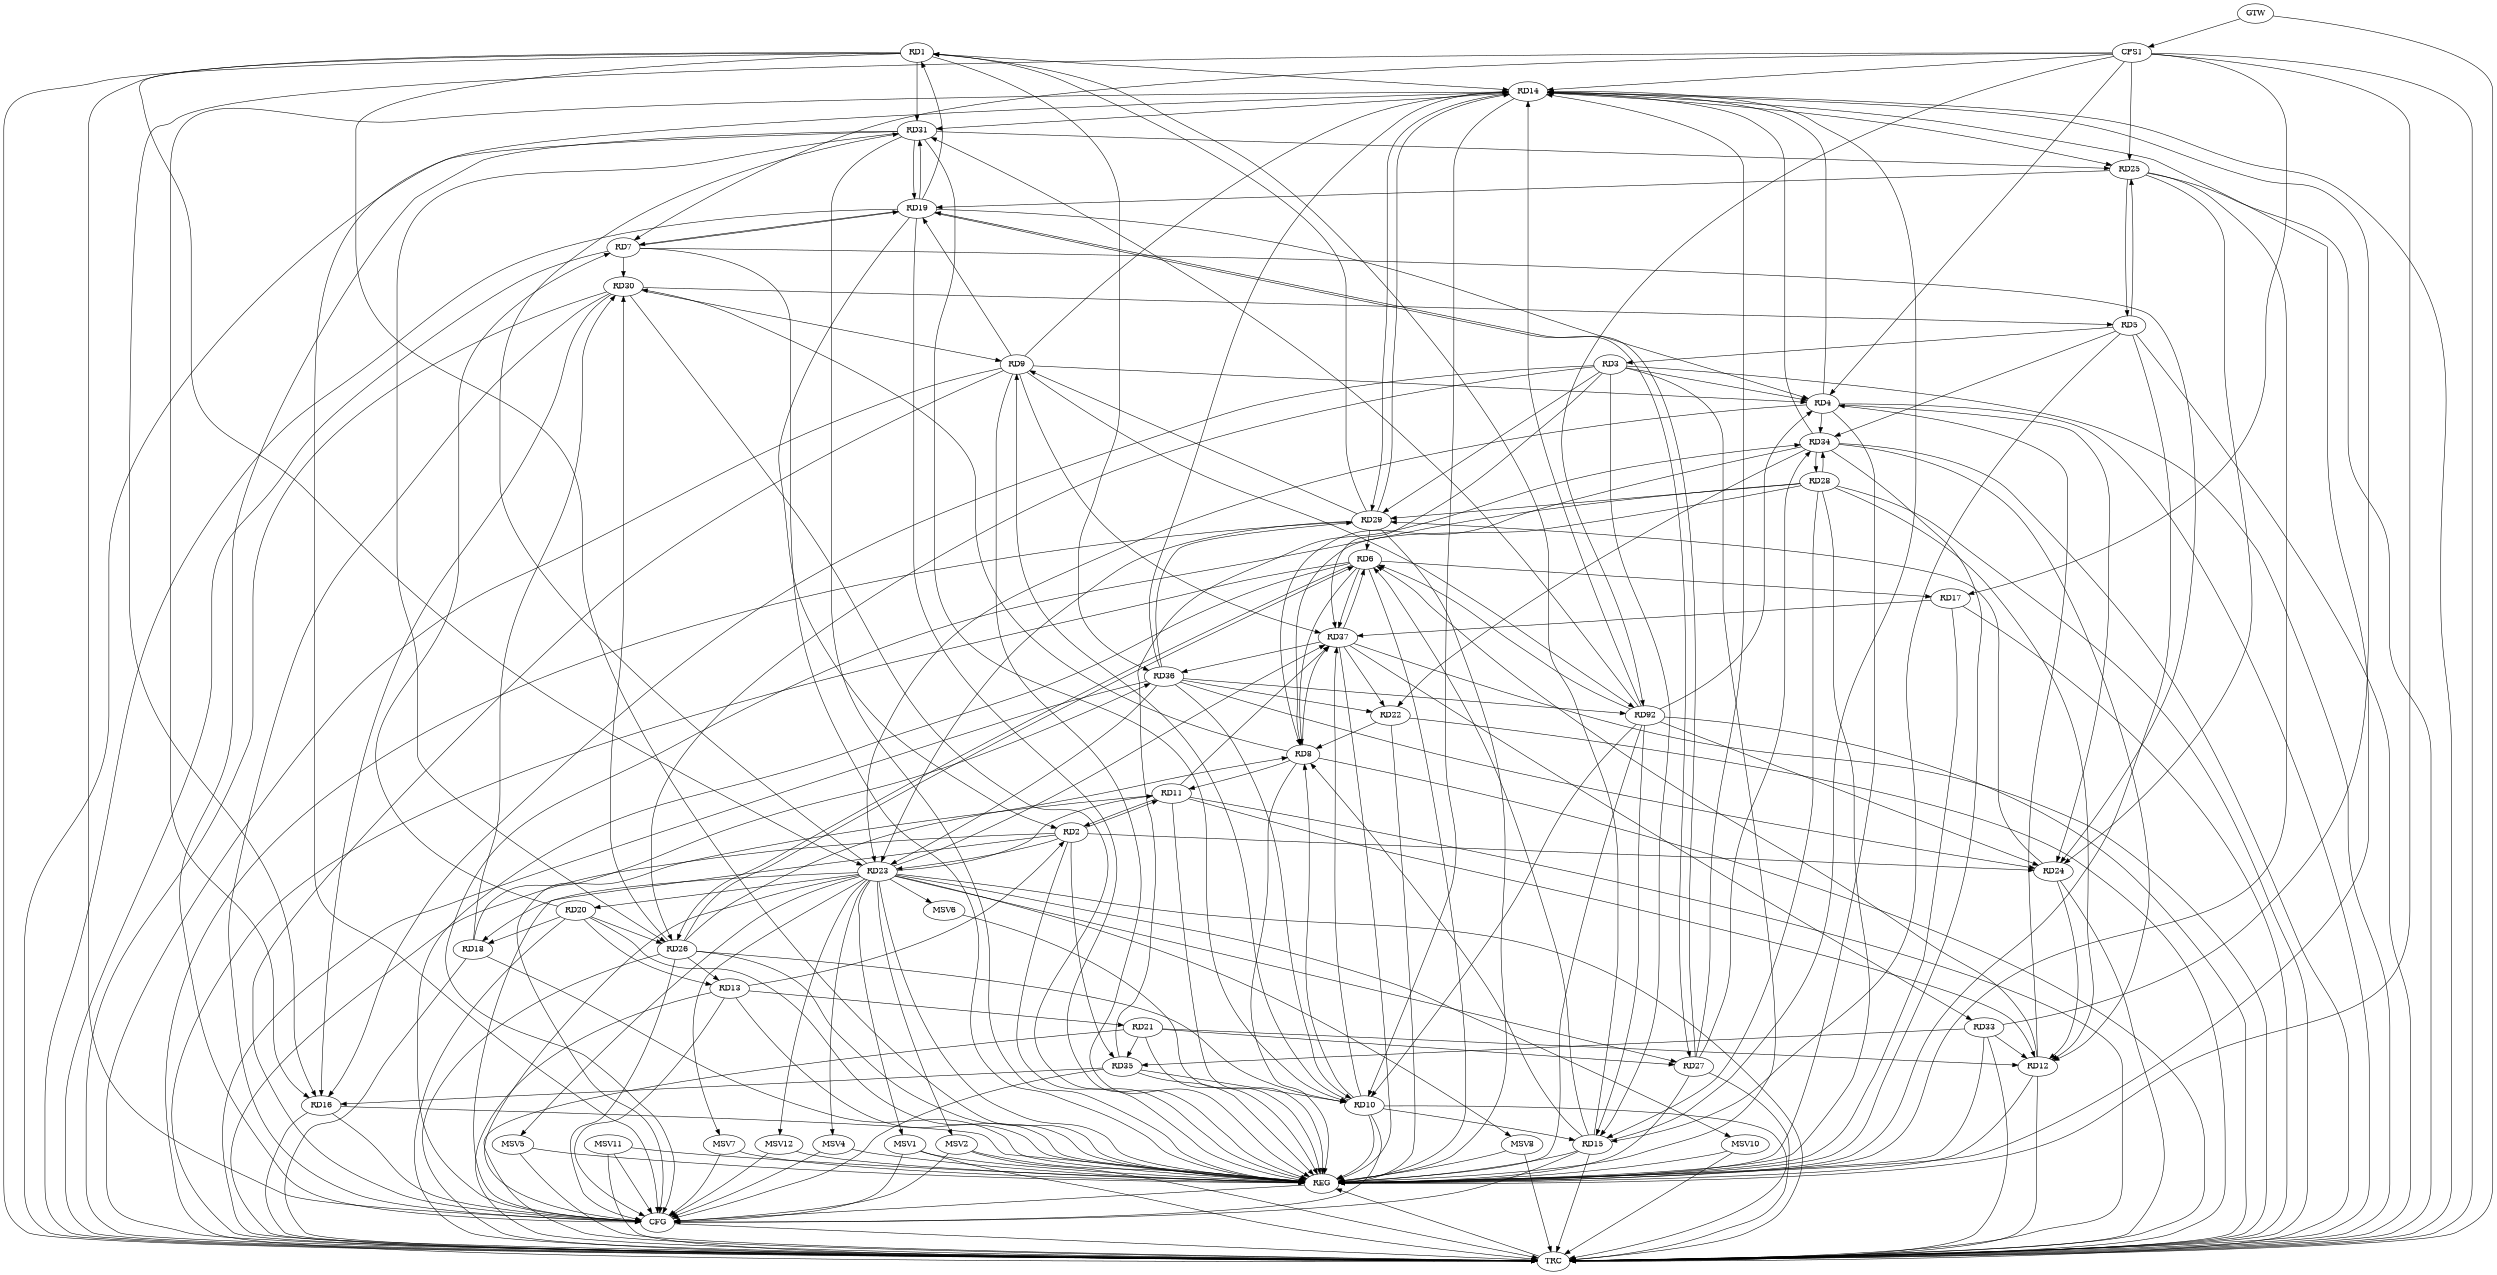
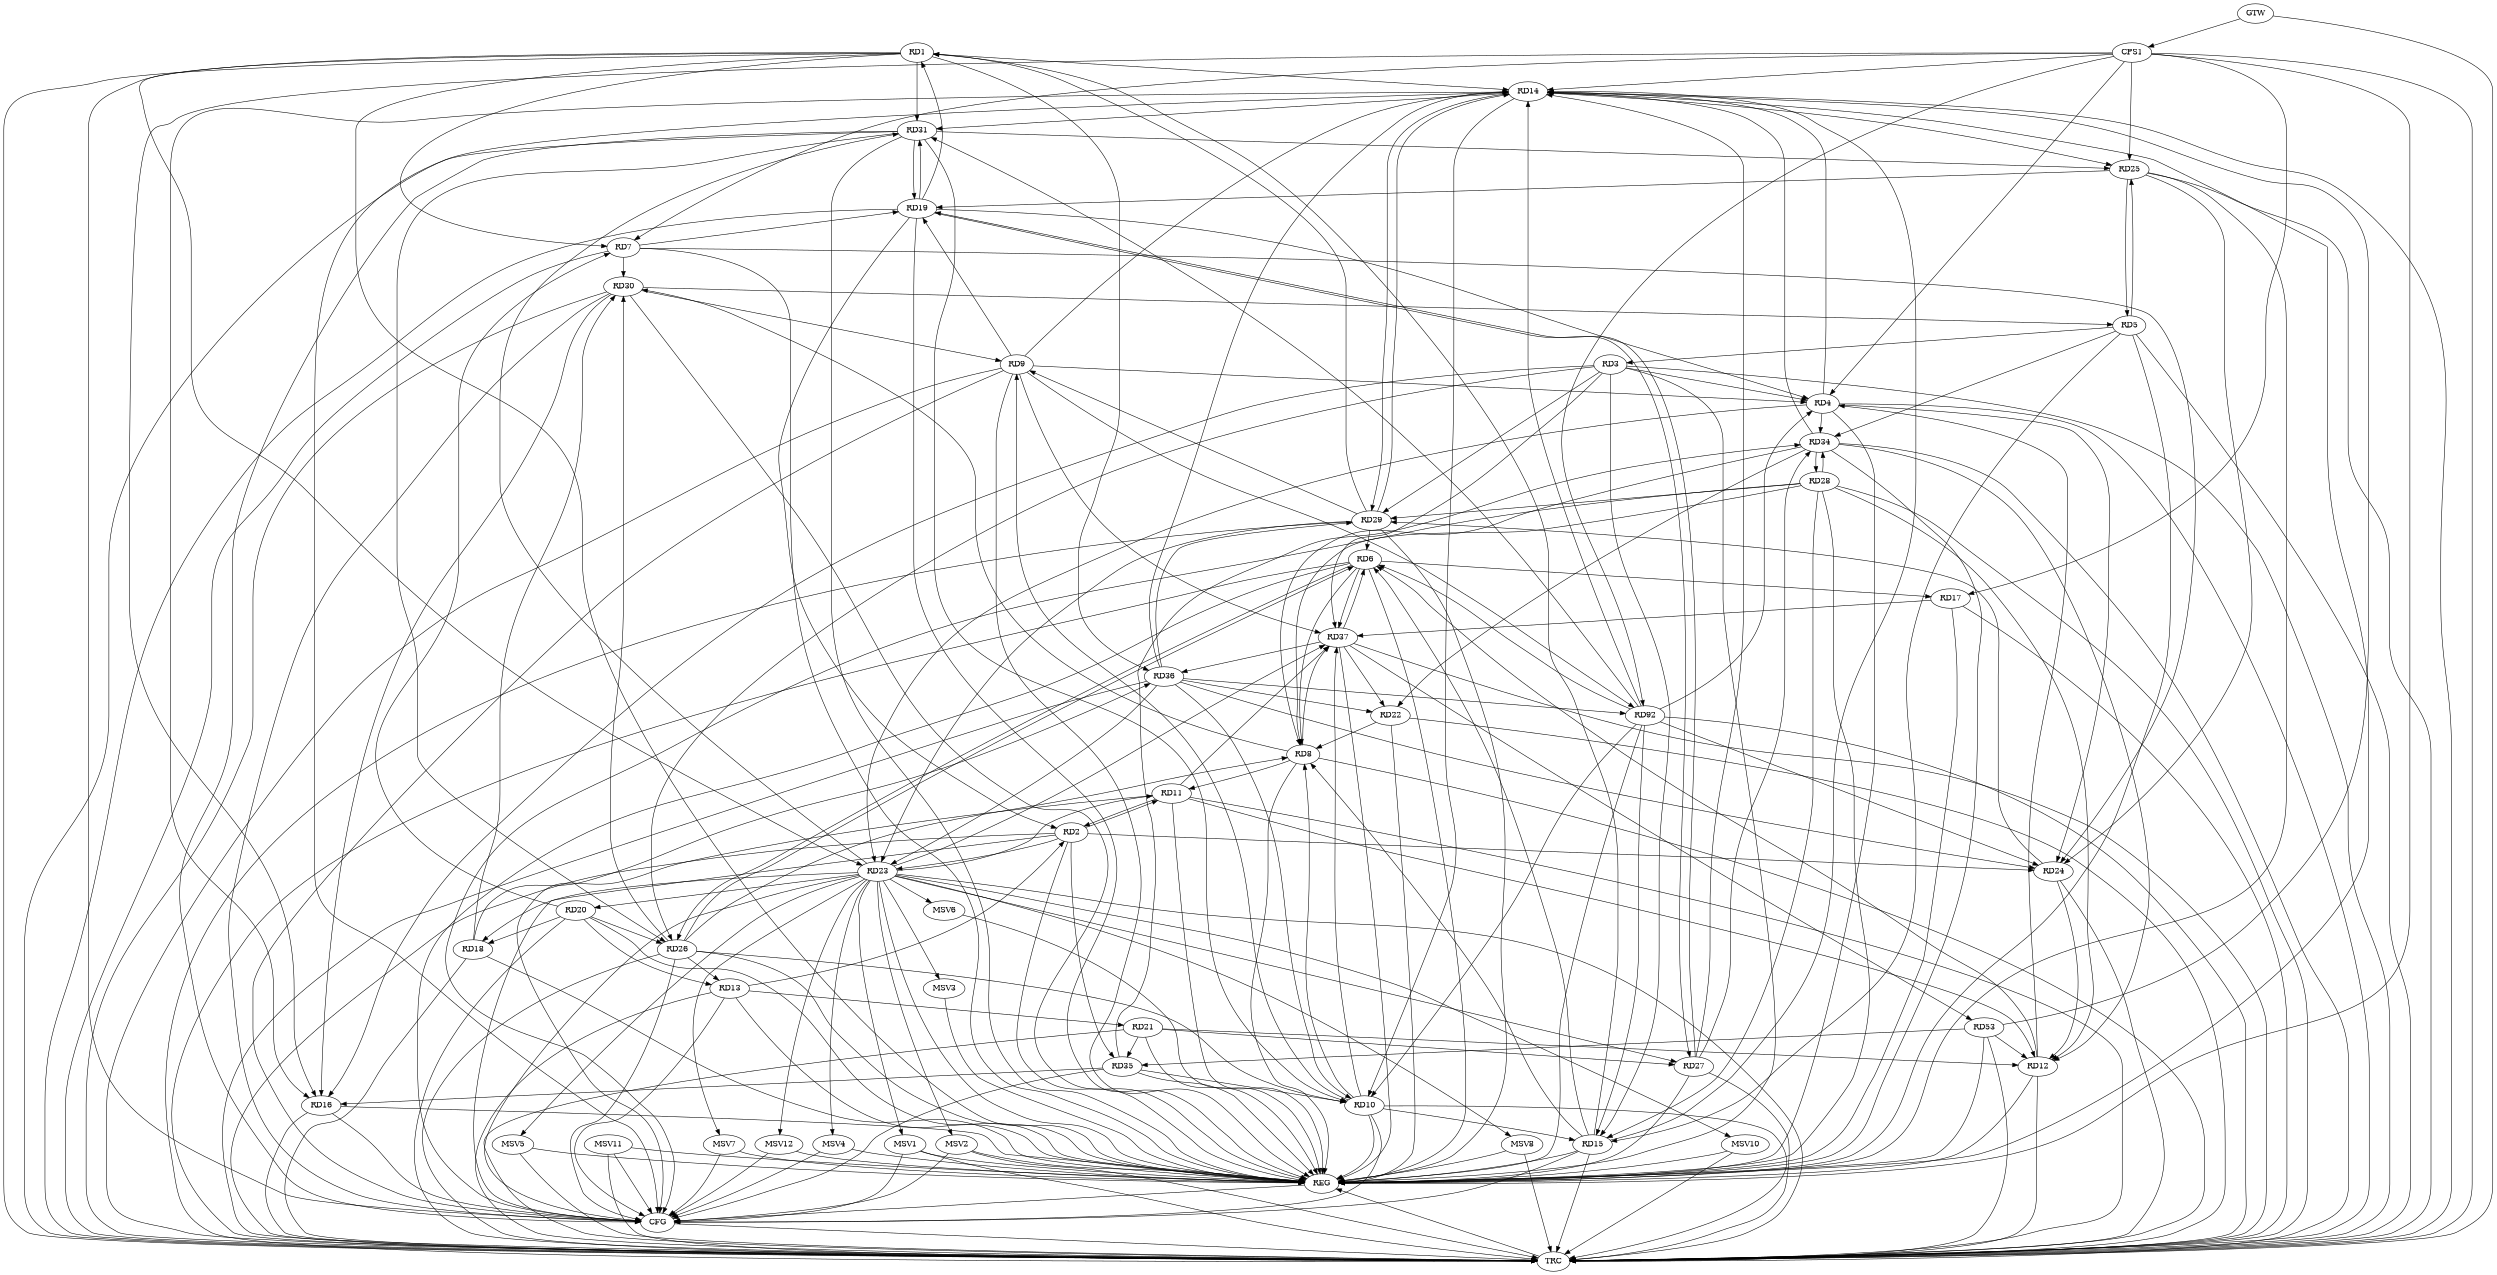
edge "RD19" -> "RD7": now "RD1" -> "RD7"
node "MSV3": added
node "RD33": label "RD33" -> "RD53"
